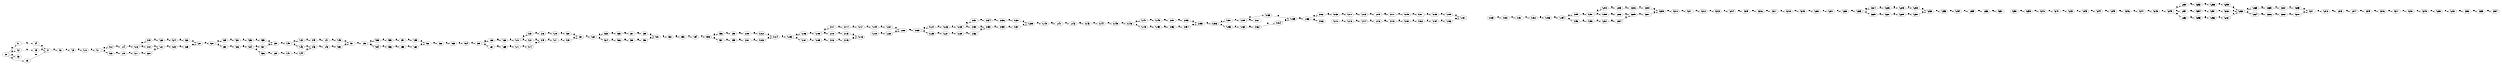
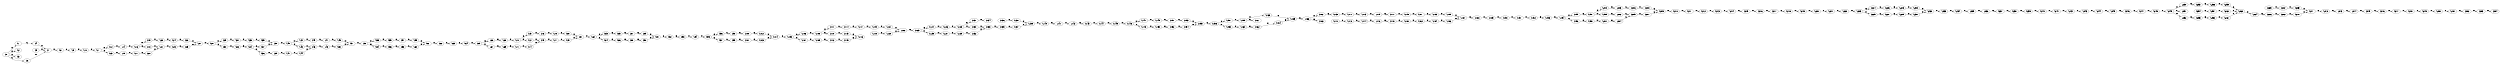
node "S263": removed
edge "S237" -> "S238": added, label "A"
edge "S251" -> "S254": removed, label "G"
node "S188": added
edge "S134" -> "S136": removed, label "A"
edge "S2" -> "S5": removed, label "C"
